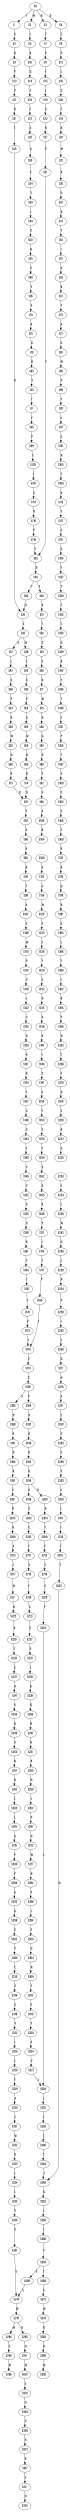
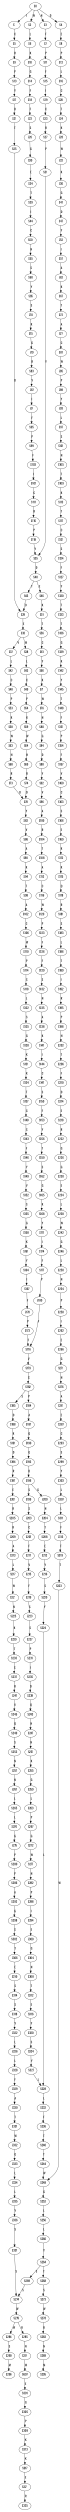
edge "S104" -> "S108": added, label "T"
edge "S226" -> "S230": added, label "G"
edge "S244" -> "S248": label "I" -> "W"
